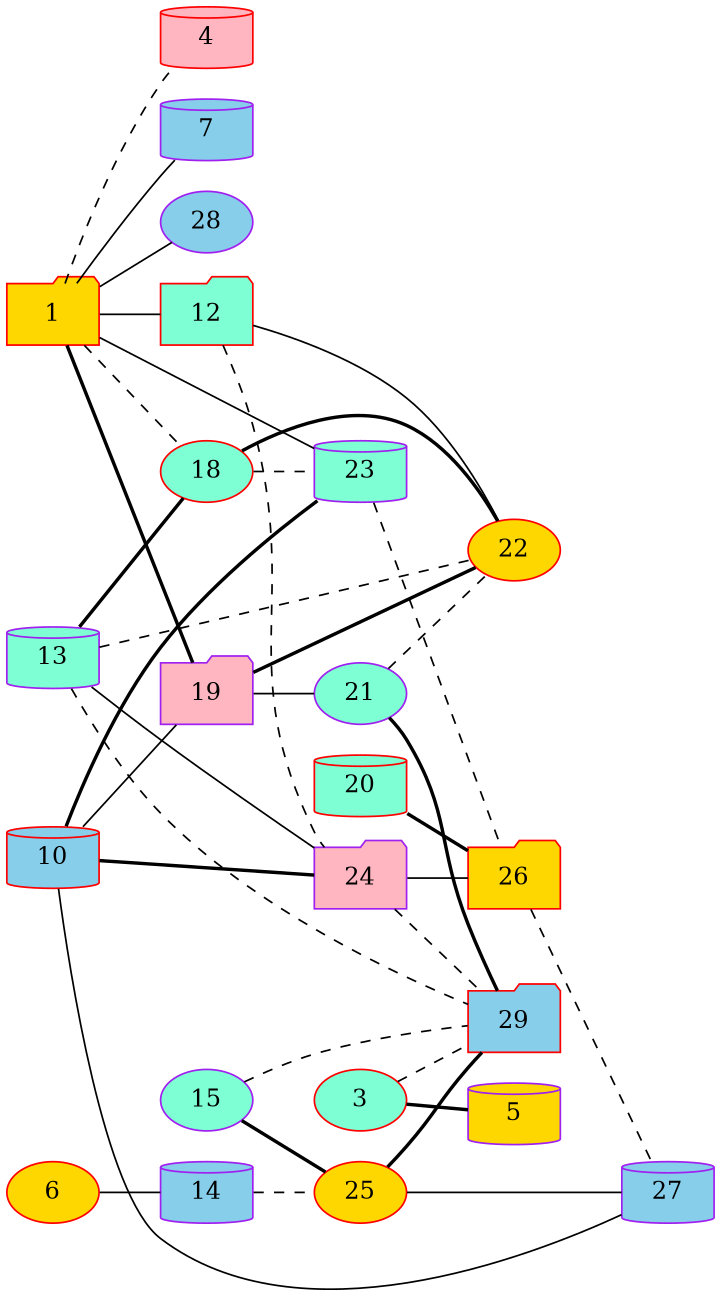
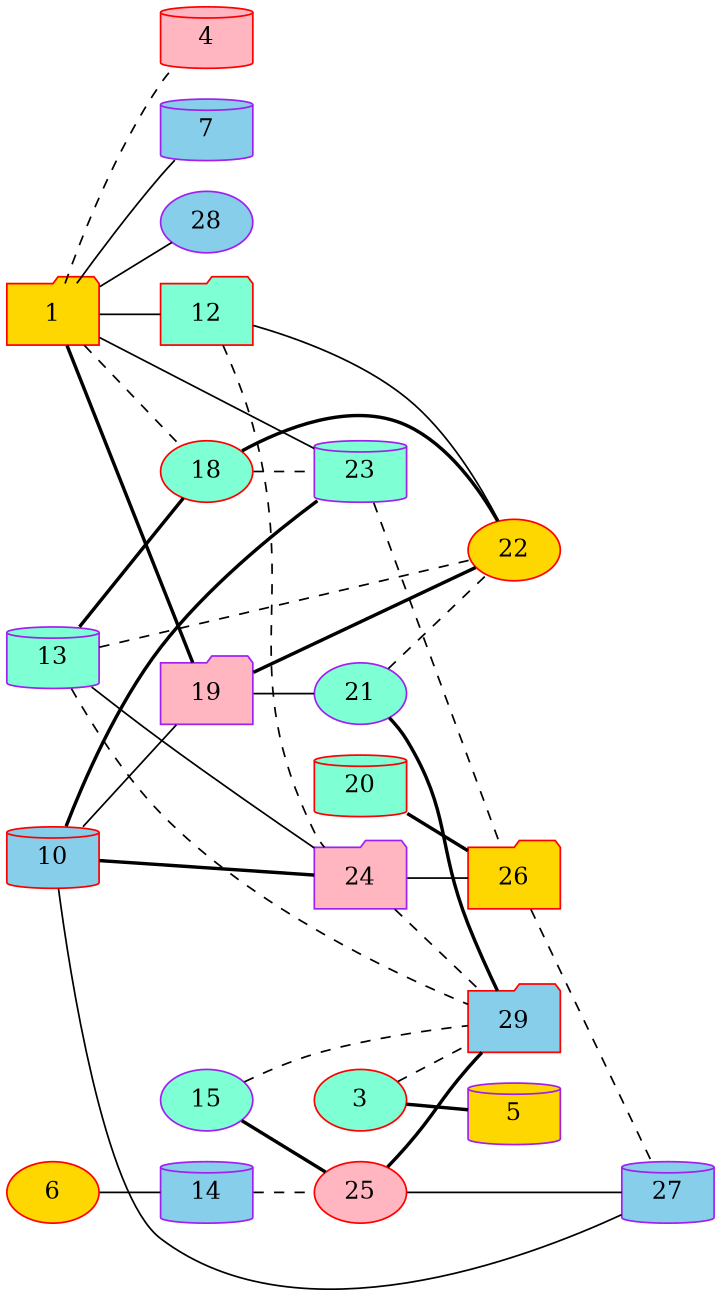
node "25": fillcolor gold -> lightpink
